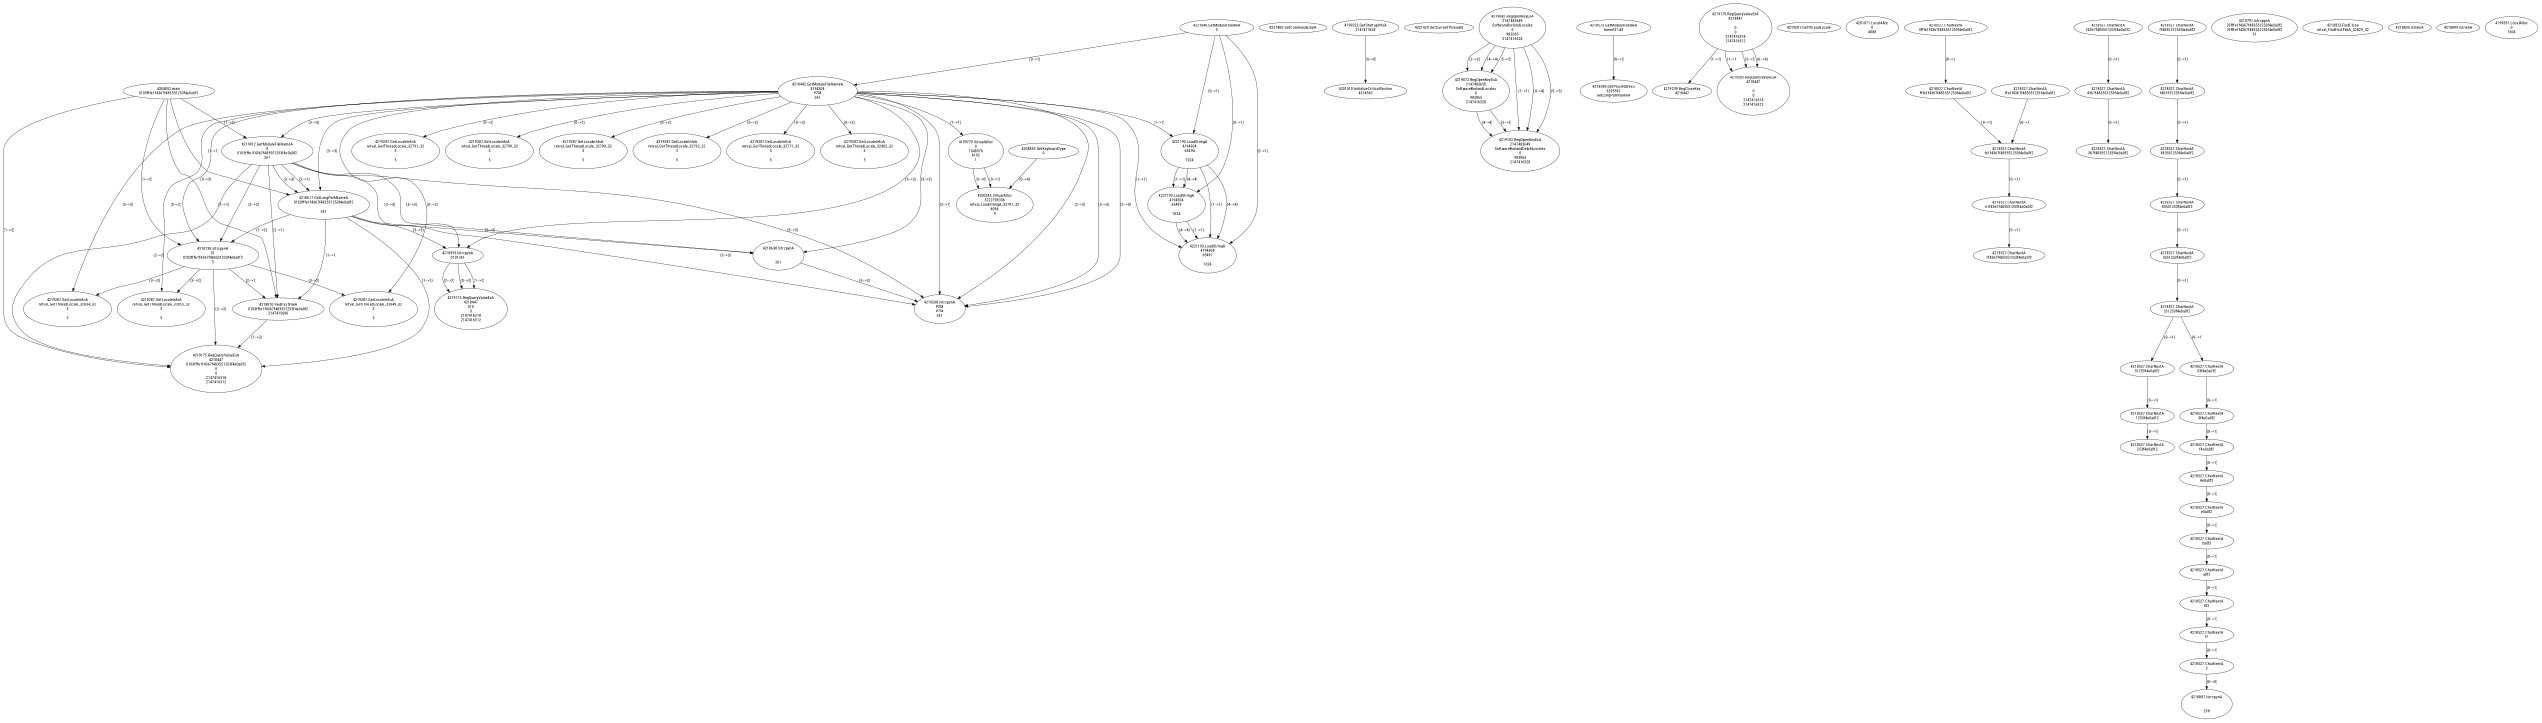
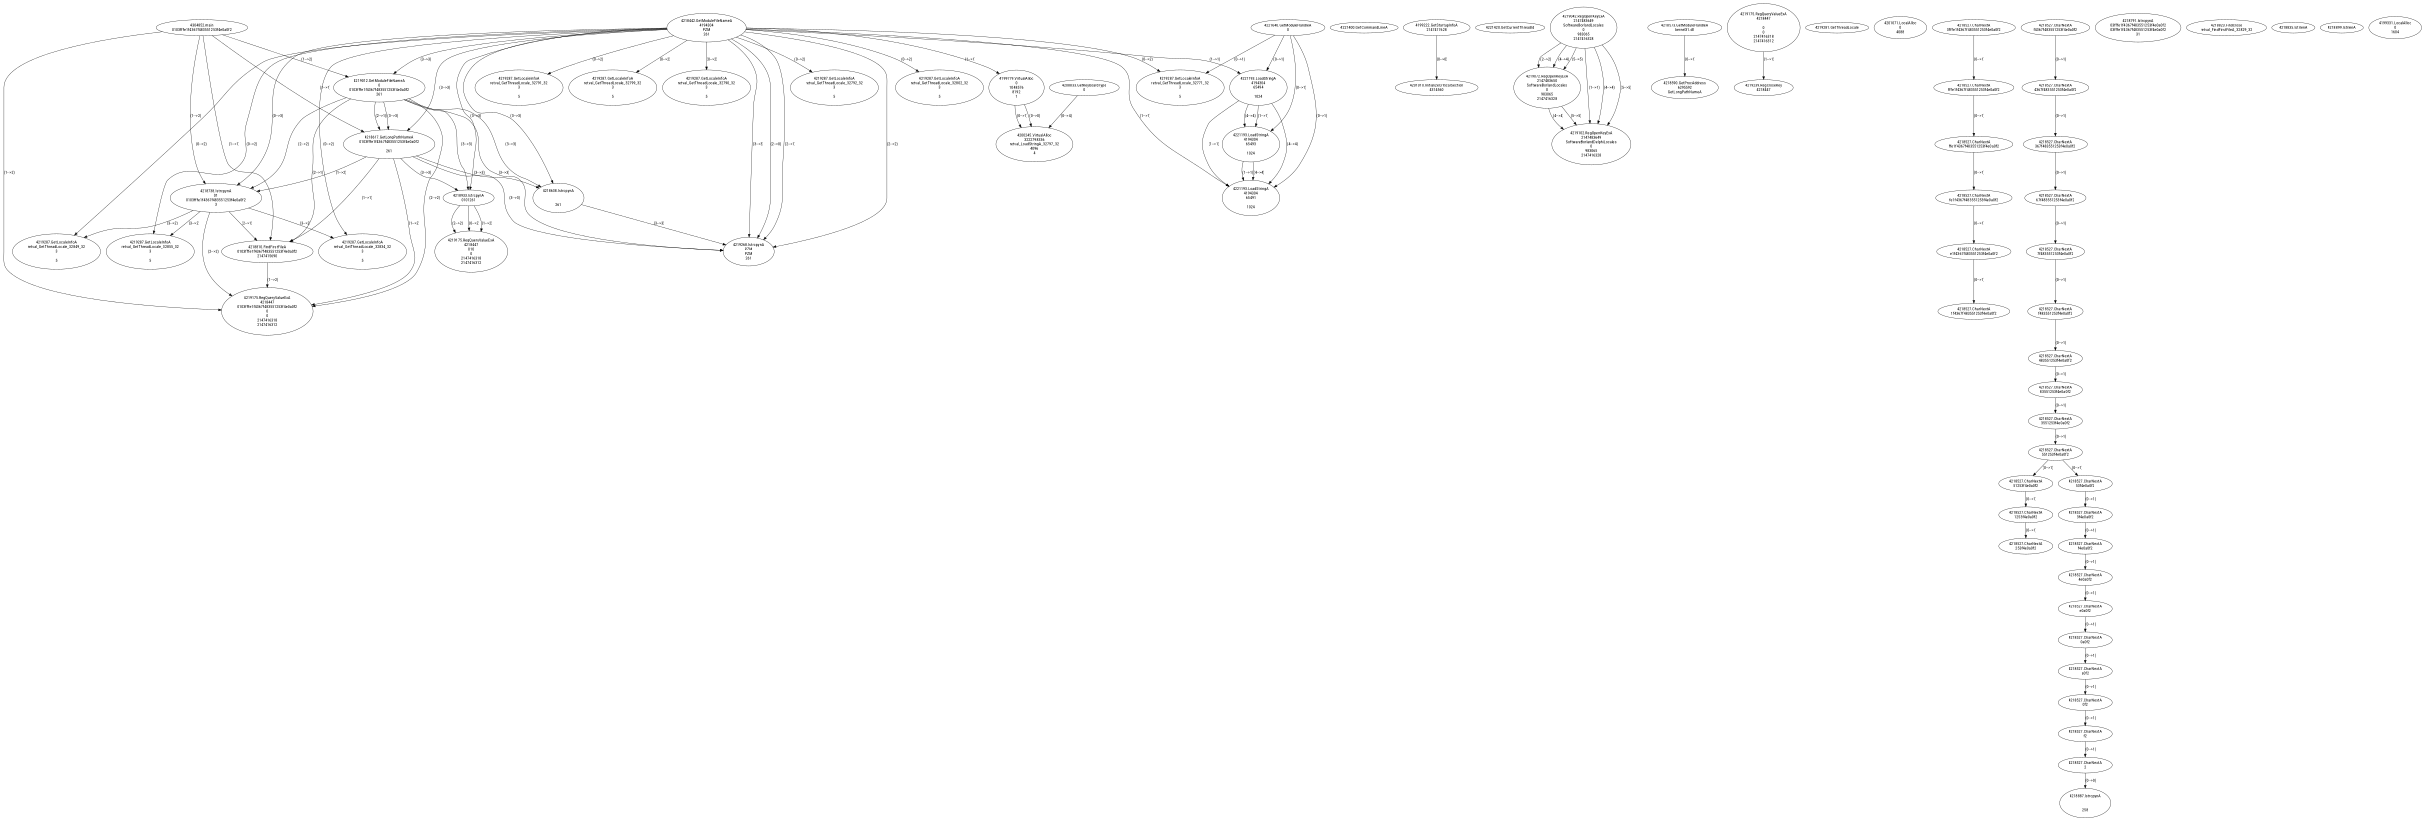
edge "4221640.GetModuleHandleA 0" -> "4218442.GetModuleFileNameA 4194304 PZM 261": now "4221640.GetModuleHandleA 0" -> "4219287.GetLocaleInfoA retval_GetThreadLocale_32771_32 3 5"
node "4219205.RegQueryValueExA 4218447 0 0 2147416318 2147416312": removed
edge "4218527.CharNextA fffe1f4367f483551253f4e0a0f2" -> "4218527.CharNextA fe1f4367f483551253f4e0a0f2": now "4218527.CharNextA fffe1f4367f483551253f4e0a0f2" -> "4218527.CharNextA ffe1f4367f483551253f4e0a0f2"
node "4218527.CharNextA 67f483551253f4e0a0f2": added
